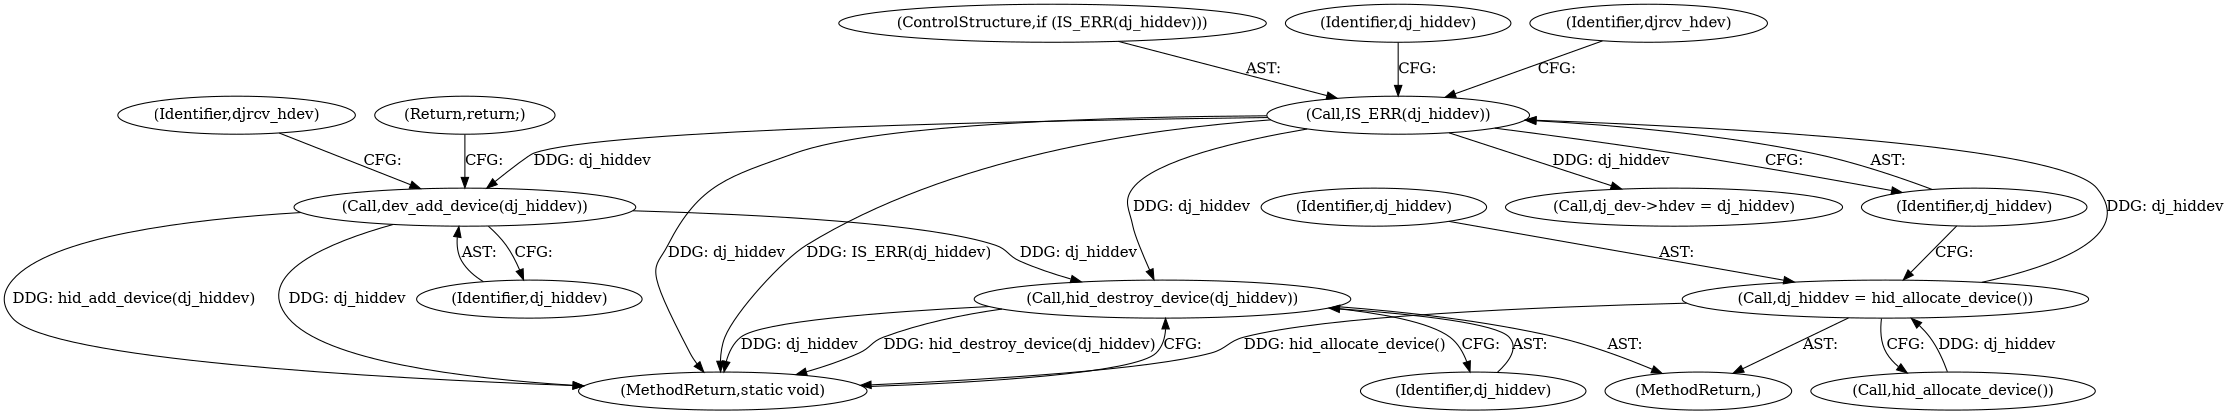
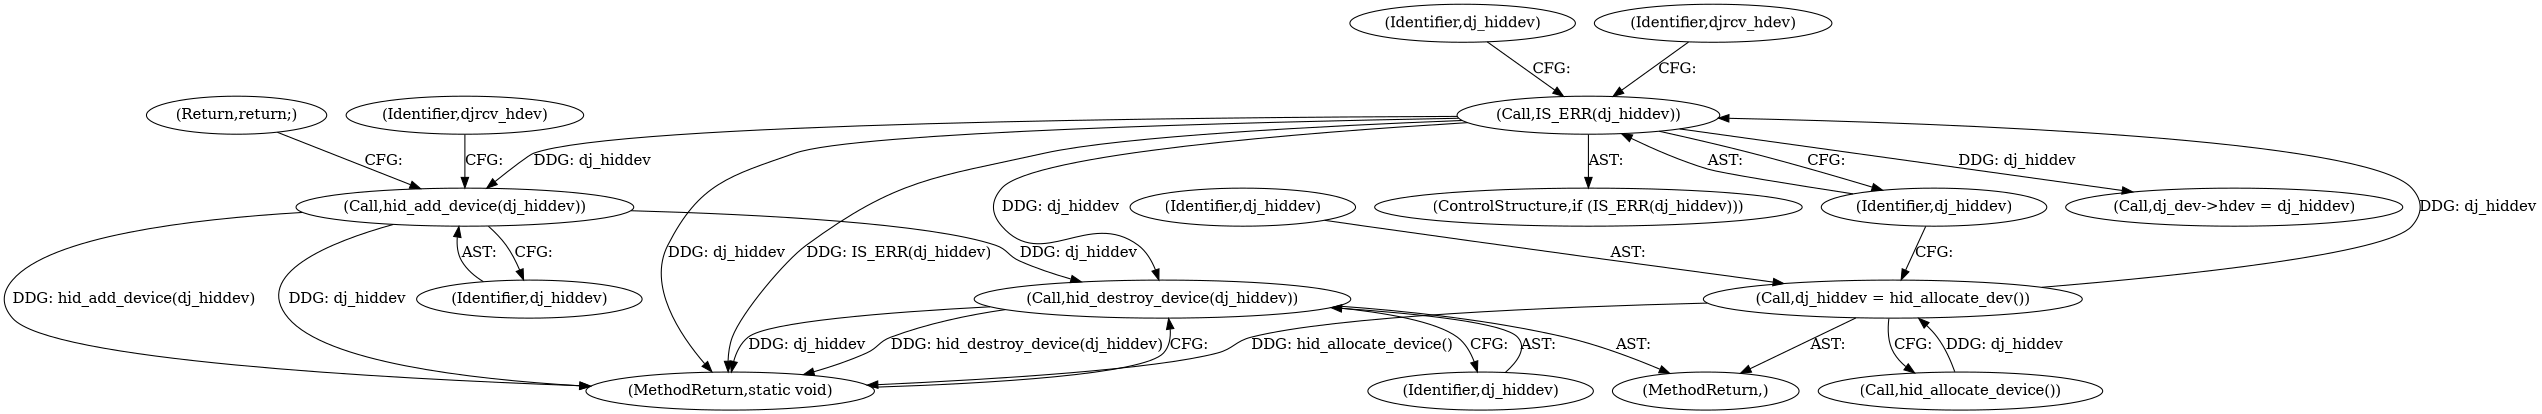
edge "(ControlStructure,if (IS_ERR(dj_hiddev)))" -> "(Call,IS_ERR(dj_hiddev))": reversed
node "(Call,dev_add_device(dj_hiddev))": label "(Call,dev_add_device(dj_hiddev))" -> "(Call,hid_add_device(dj_hiddev))"
node "(Call,dj_hiddev = hid_allocate_device())": label "(Call,dj_hiddev = hid_allocate_device())" -> "(Call,dj_hiddev = hid_allocate_dev())"
